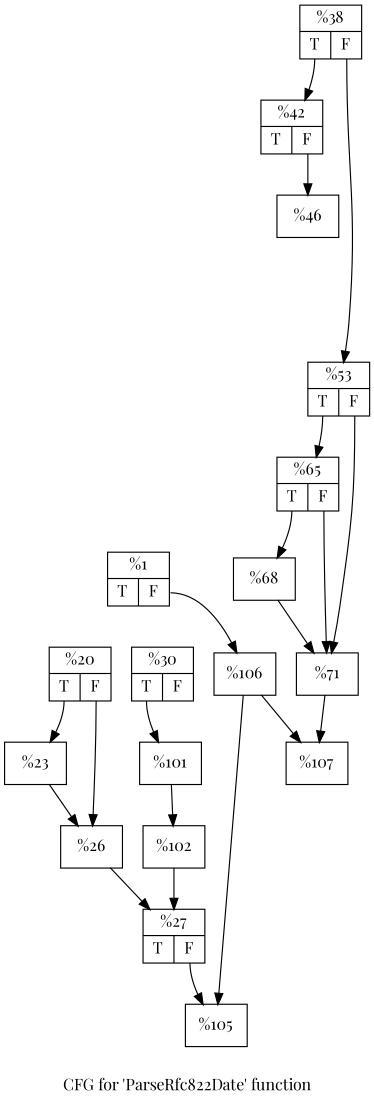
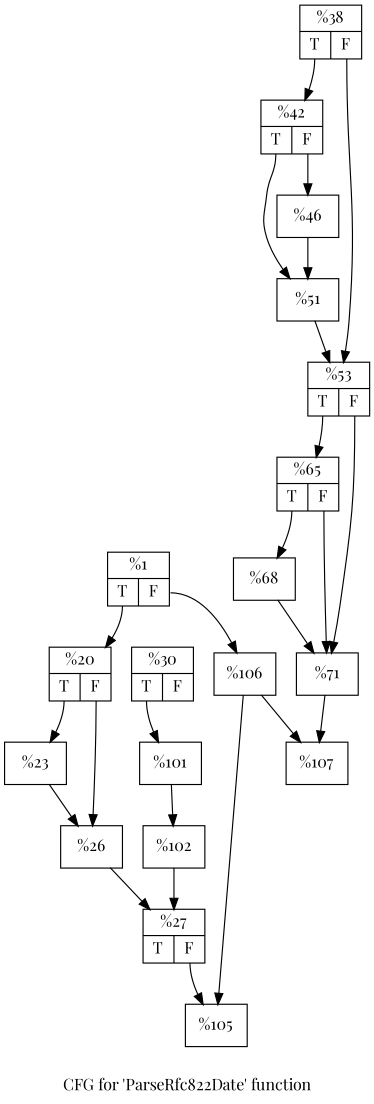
node "%51": added
edge "%1" -> "%20": added
